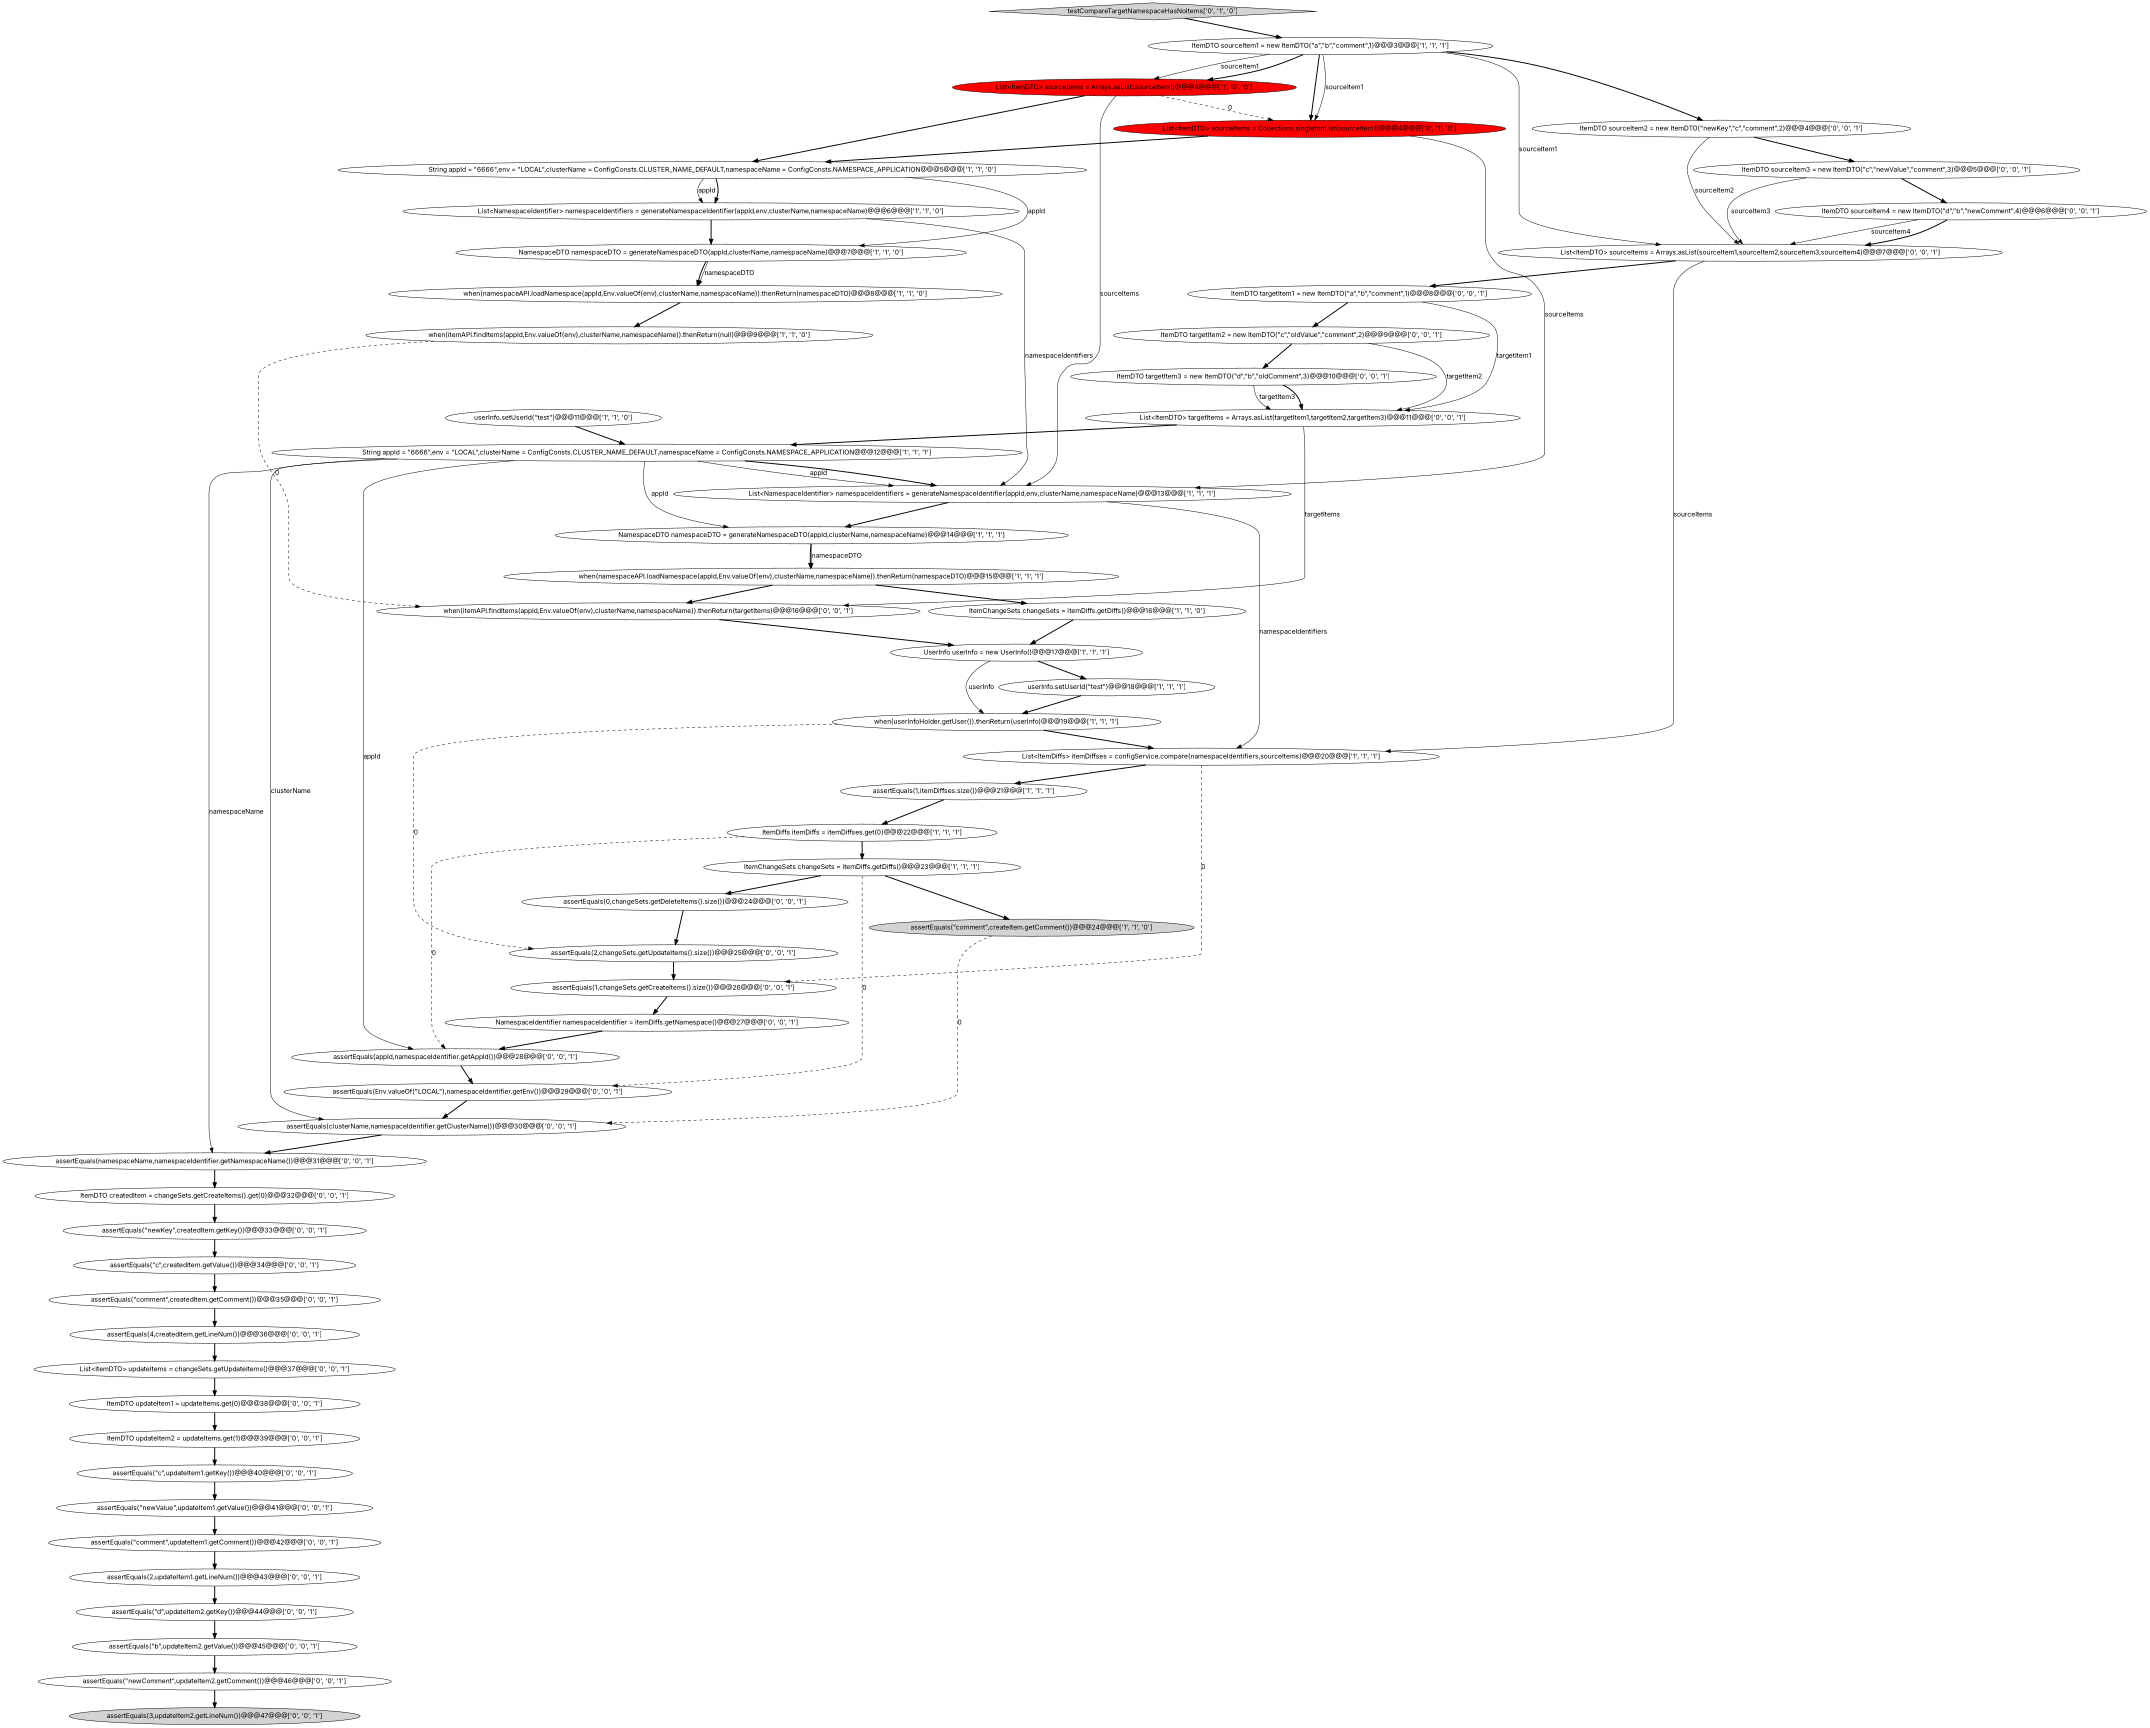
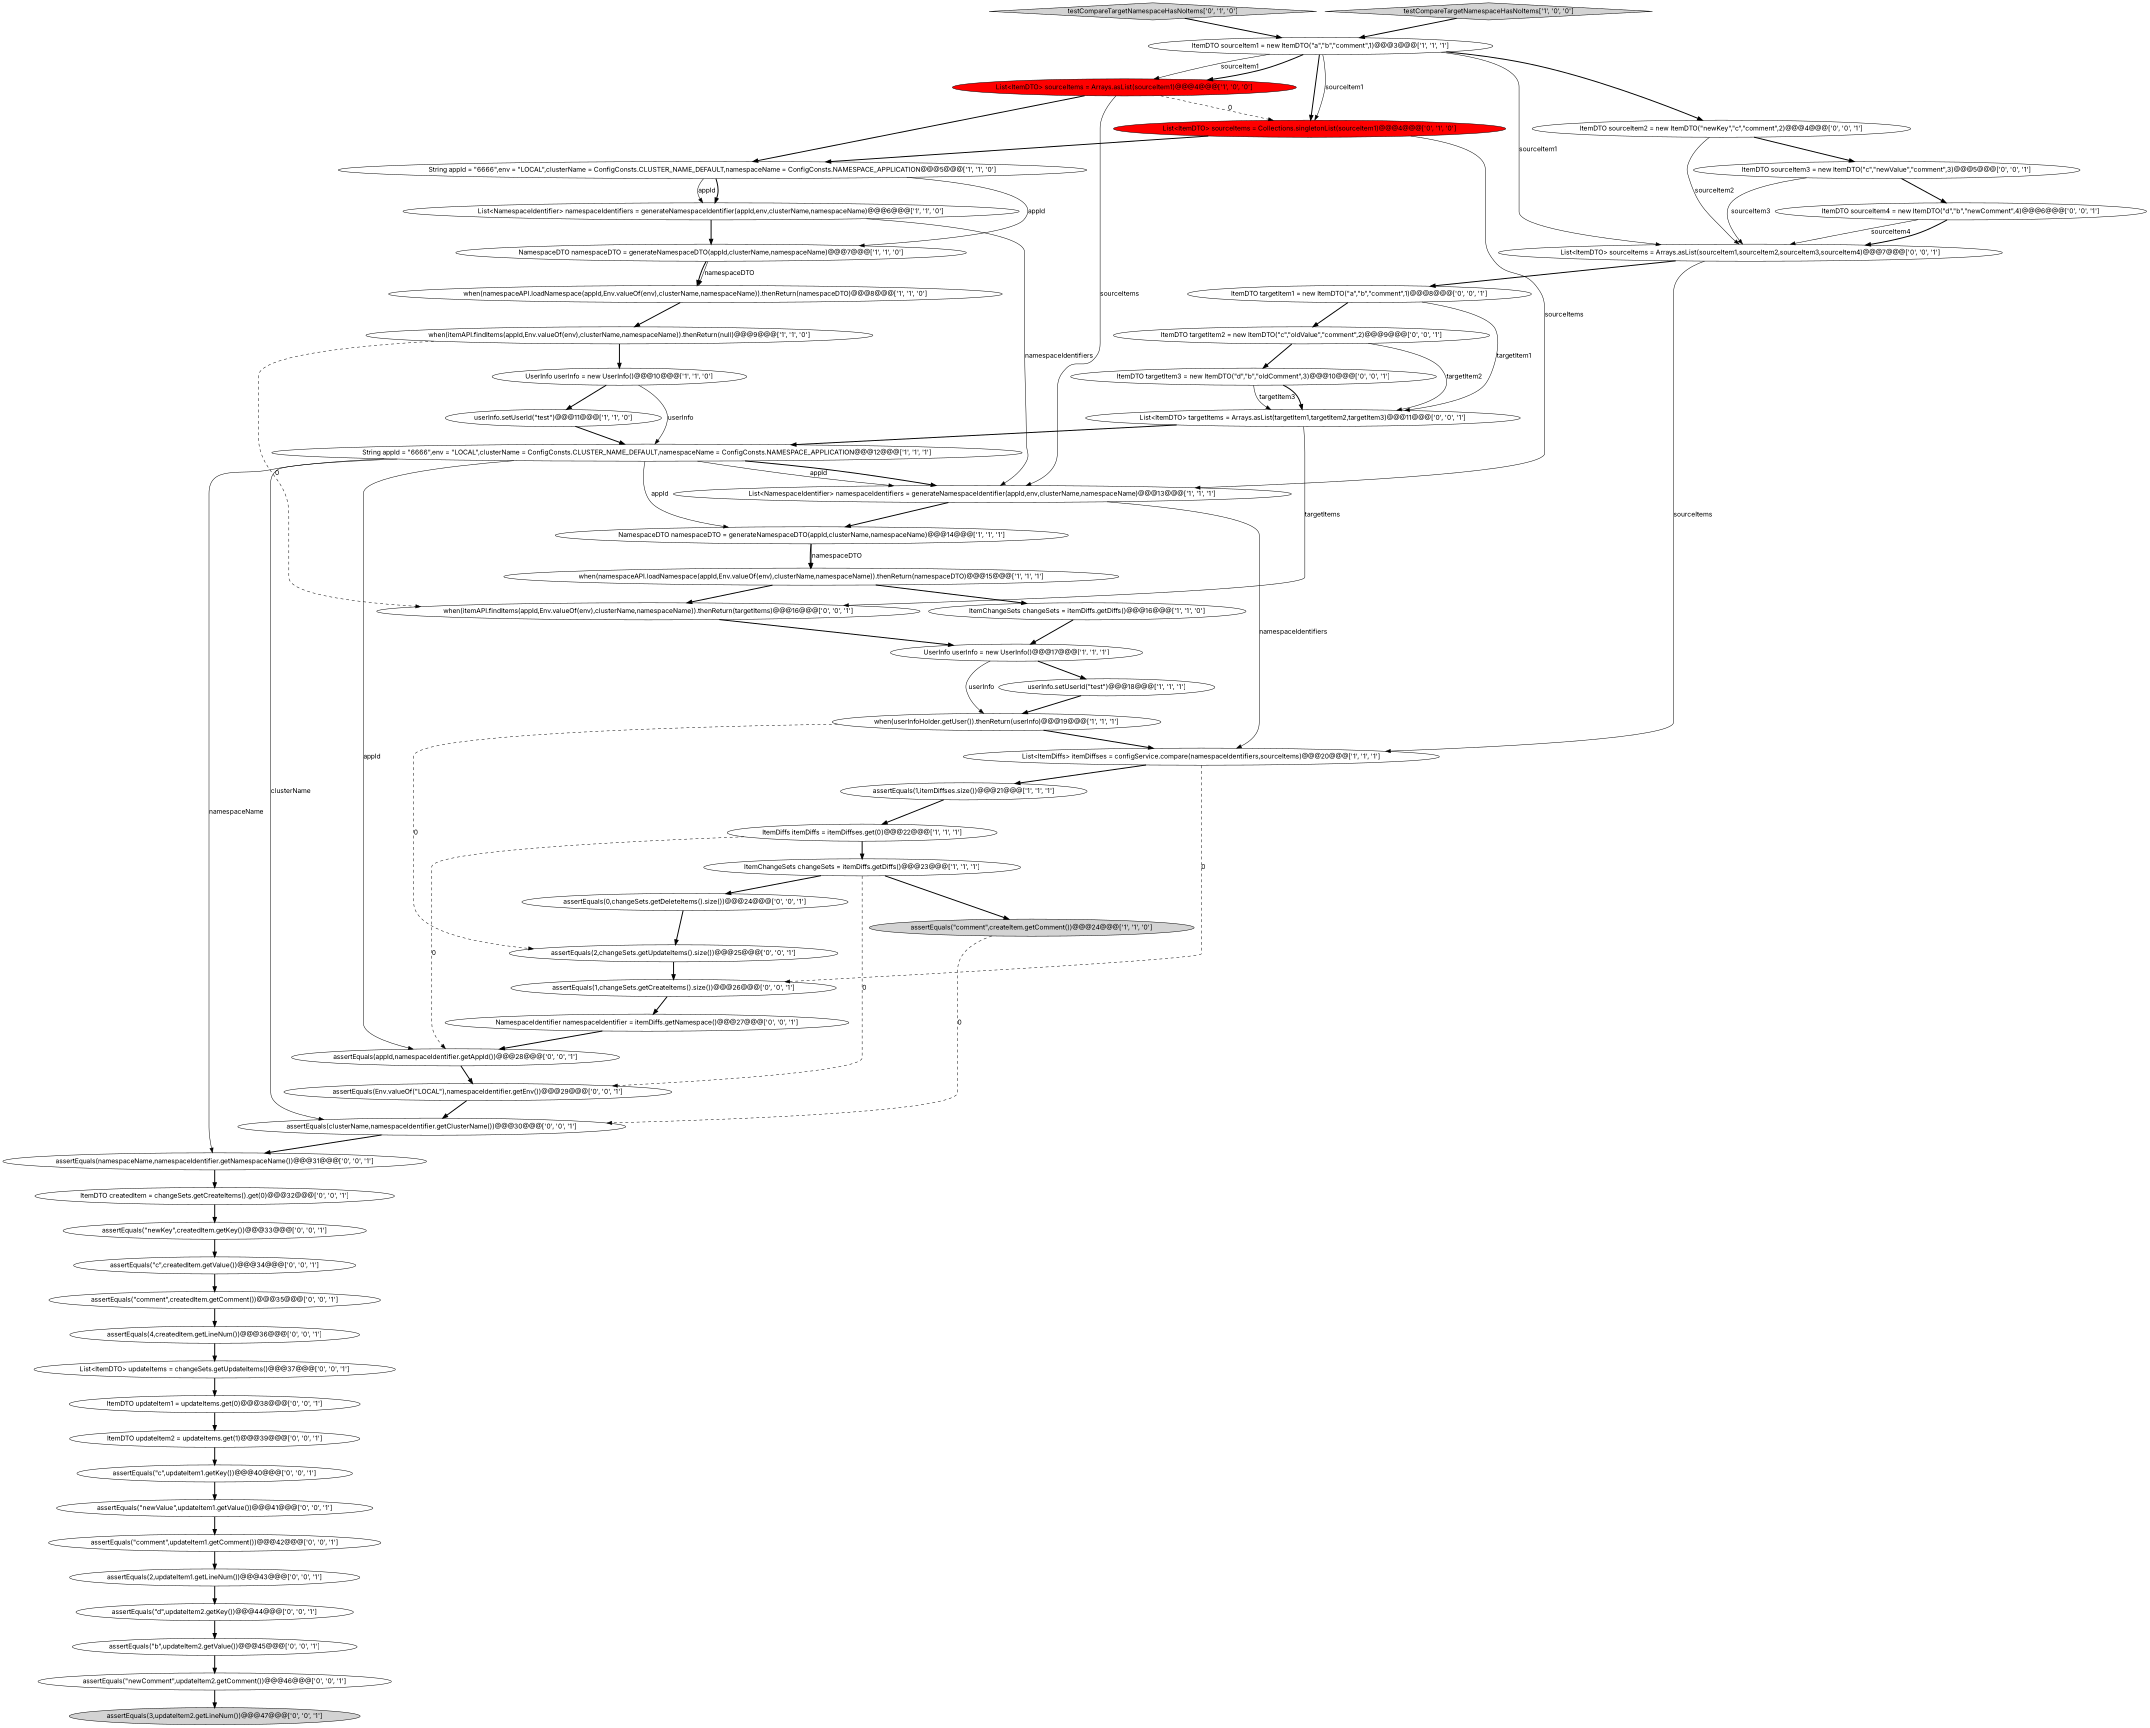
node "testCompareTargetNamespaceHasNoItems['1', '0', '0']": added
node "UserInfo userInfo = new UserInfo()@@@10@@@['1', '1', '0']": added
